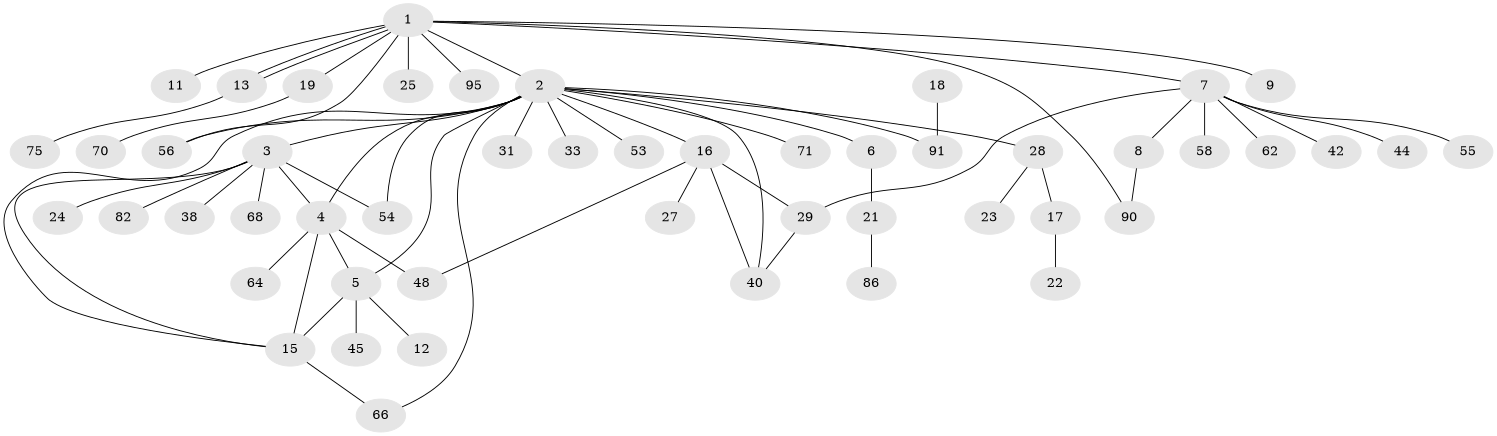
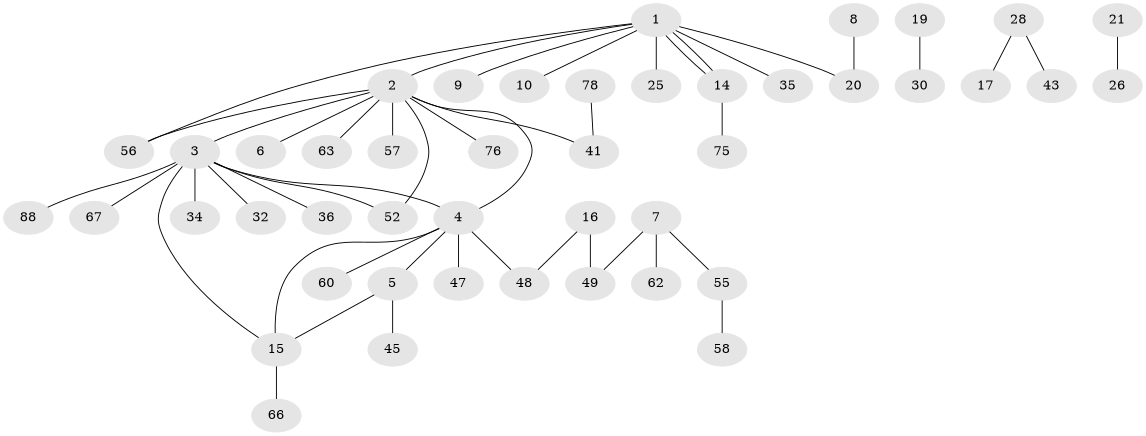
edge "1" -- "19": removed
edge "1" -- "7": removed
node "11": label "11" -> "10"
node "13": label "13" -> "14"
node "95": label "95" -> "35"
node "18": label "18" -> "78"
edge "2" -- "16": removed
edge "7" -- "8": removed
edge "7" -- "58": now "55" -- "58"
edge "2" -- "28": removed
node "70": label "70" -> "30"
node "31": removed
node "33": label "33" -> "63"
node "53": label "53" -> "57"
node "71": label "71" -> "76"
node "91": label "91" -> "41"
node "42": removed
node "44": removed
edge "2" -- "5": removed
edge "2" -- "15": removed
edge "6" -- "21": removed
node "24": label "24" -> "34"
node "82": label "82" -> "32"
node "38": label "38" -> "88"
node "68": label "68" -> "67"
node "36": added
node "54": label "54" -> "52"
node "27": removed
node "29": label "29" -> "49"
node "23": label "23" -> "43"
node "90": label "90" -> "20"
edge "2" -- "66": removed
node "64": label "64" -> "60"
node "47": added
node "40": removed
node "86": label "86" -> "26"
node "22": removed
node "12": removed
